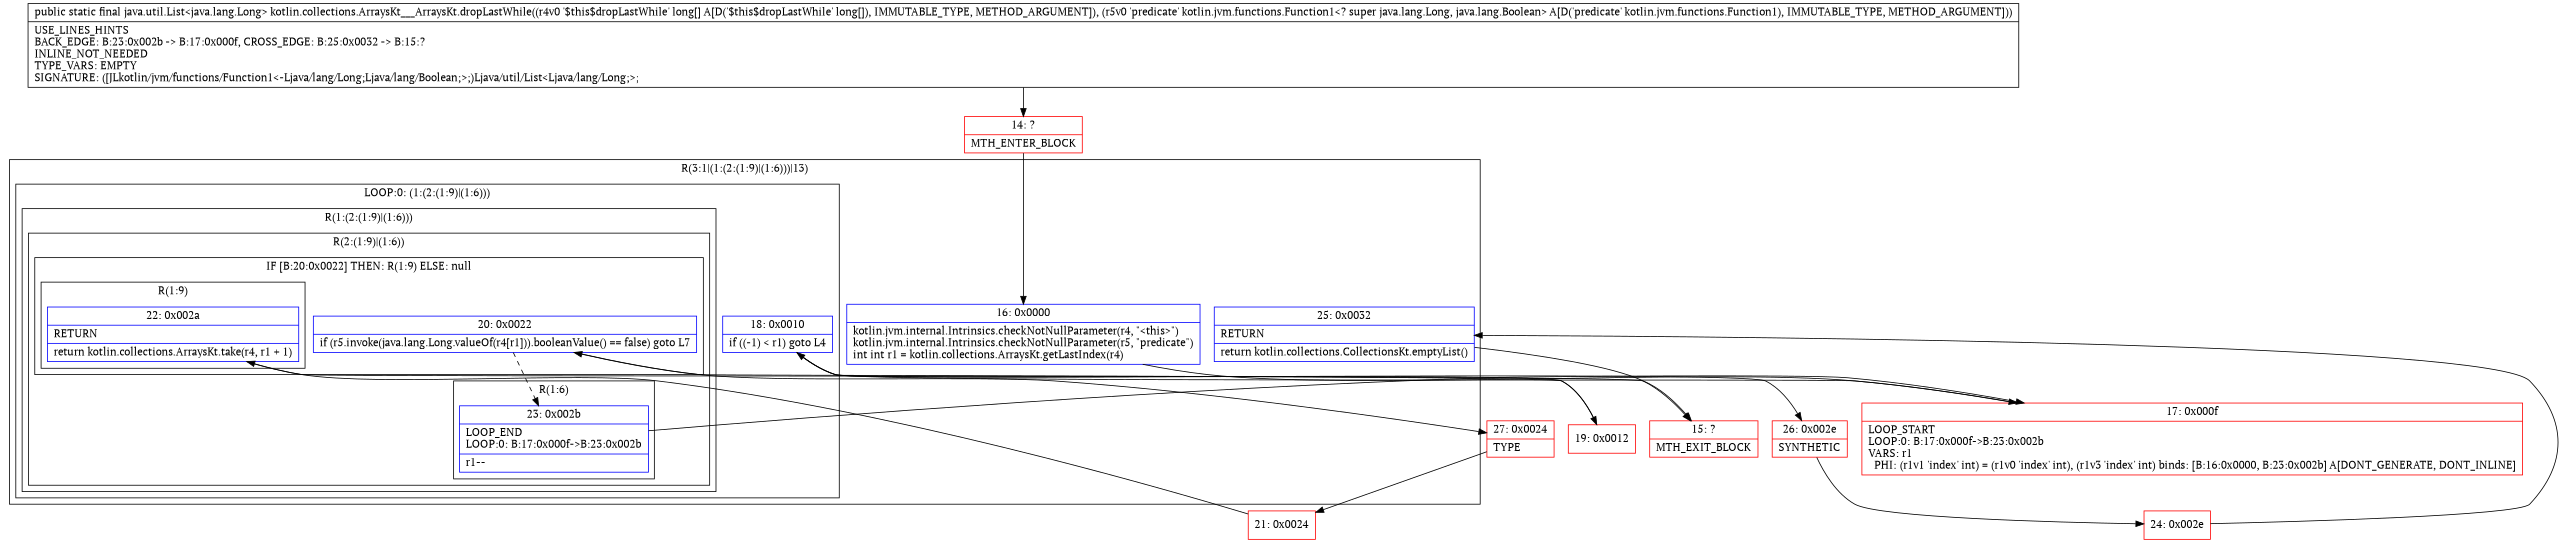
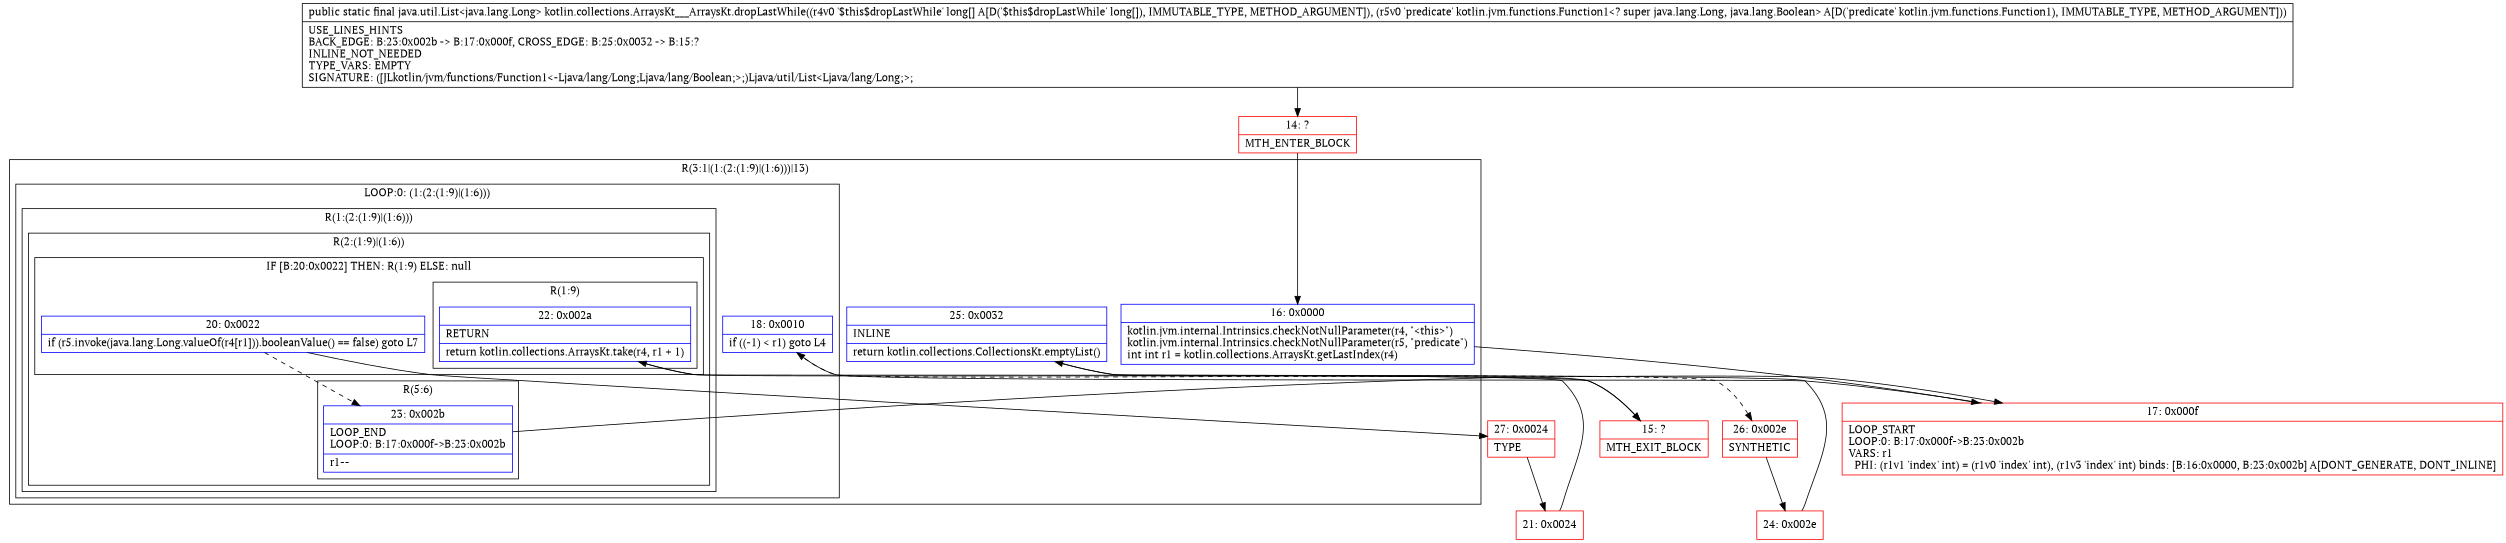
node "25: 0x0032": text "RETURN" -> "INLINE"
edge "18: 0x0010" -> "26: 0x002e": style solid -> dashed
cluster "R(1:6)": label "R(1:6)" -> "R(5:6)"
node "19: 0x0012": removed
